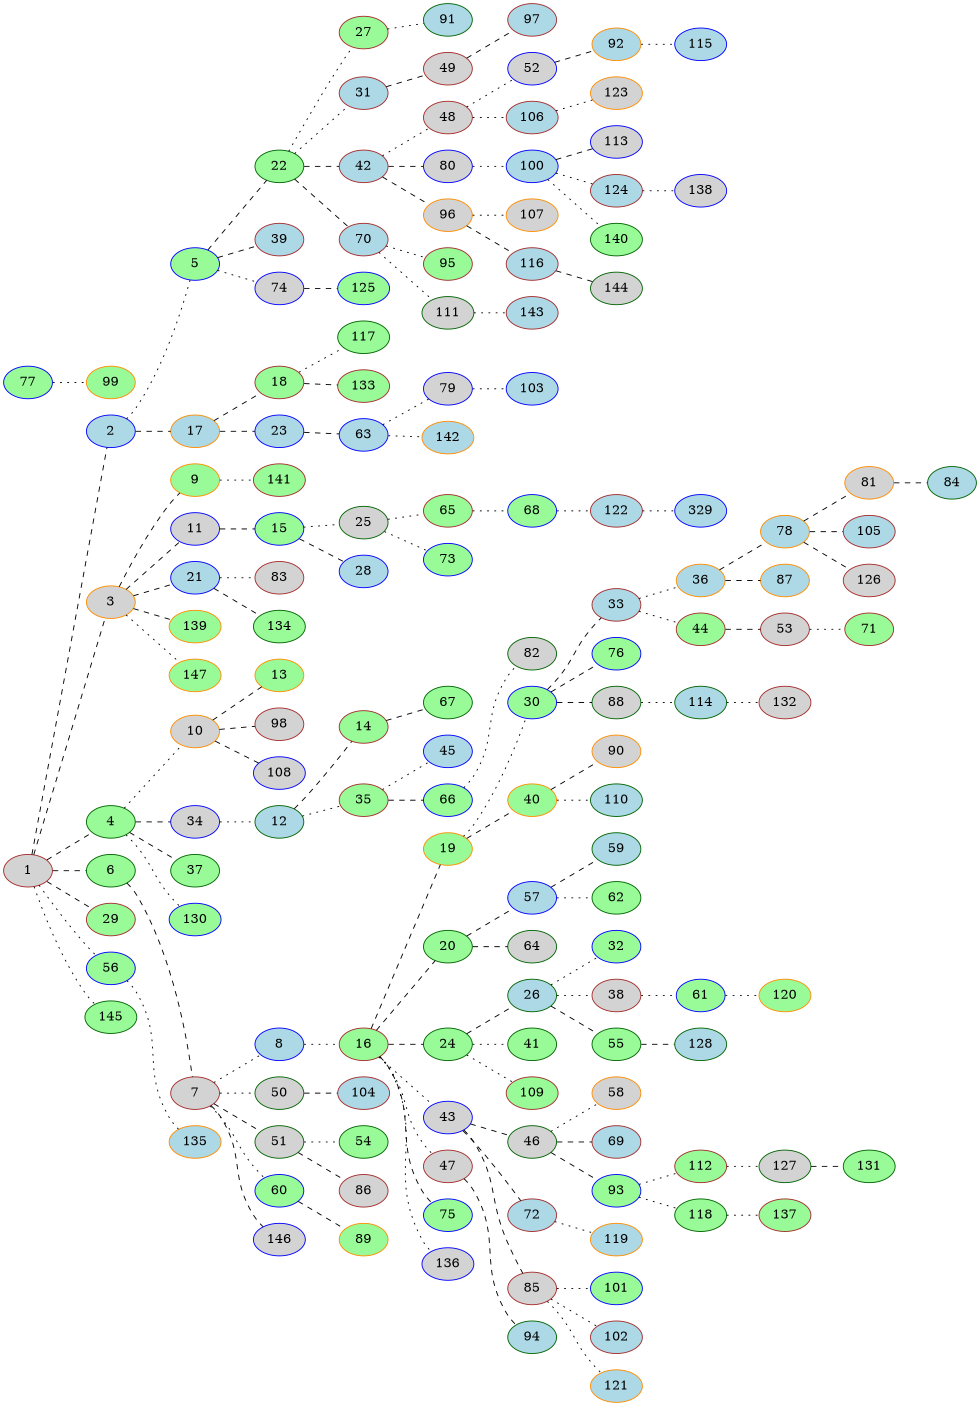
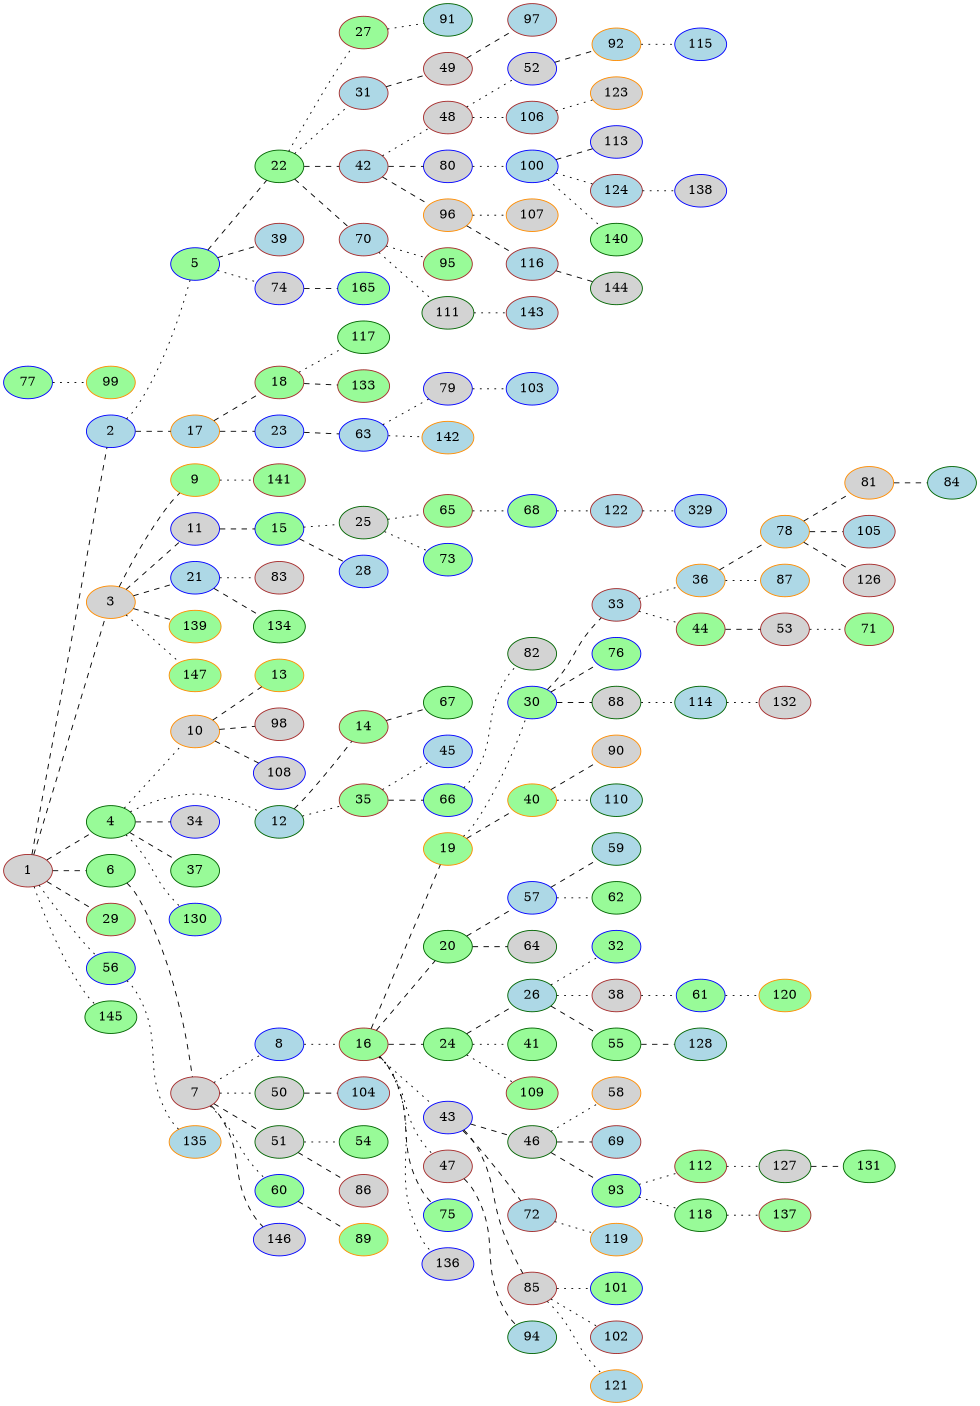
node "125": label "125" -> "165"
edge "36" -- "87": style dashed -> dotted
edge "34" -- "12": now "4" -- "12"
